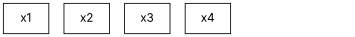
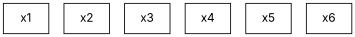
node "x5": added
node "x6": added
